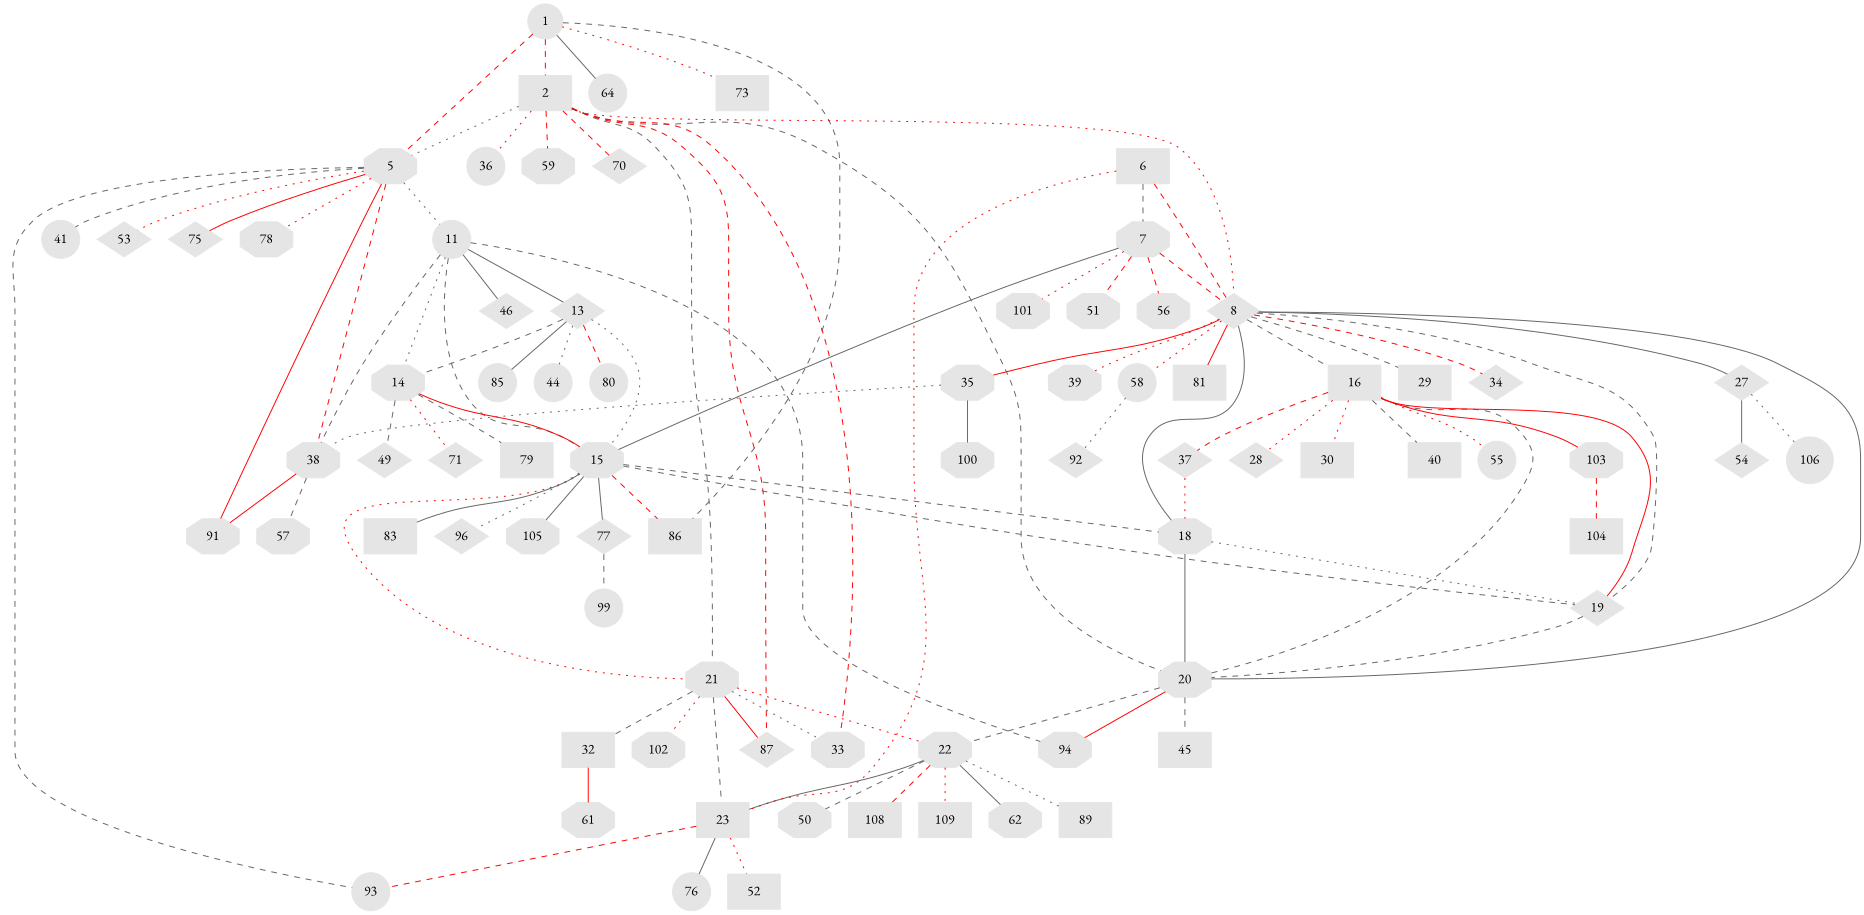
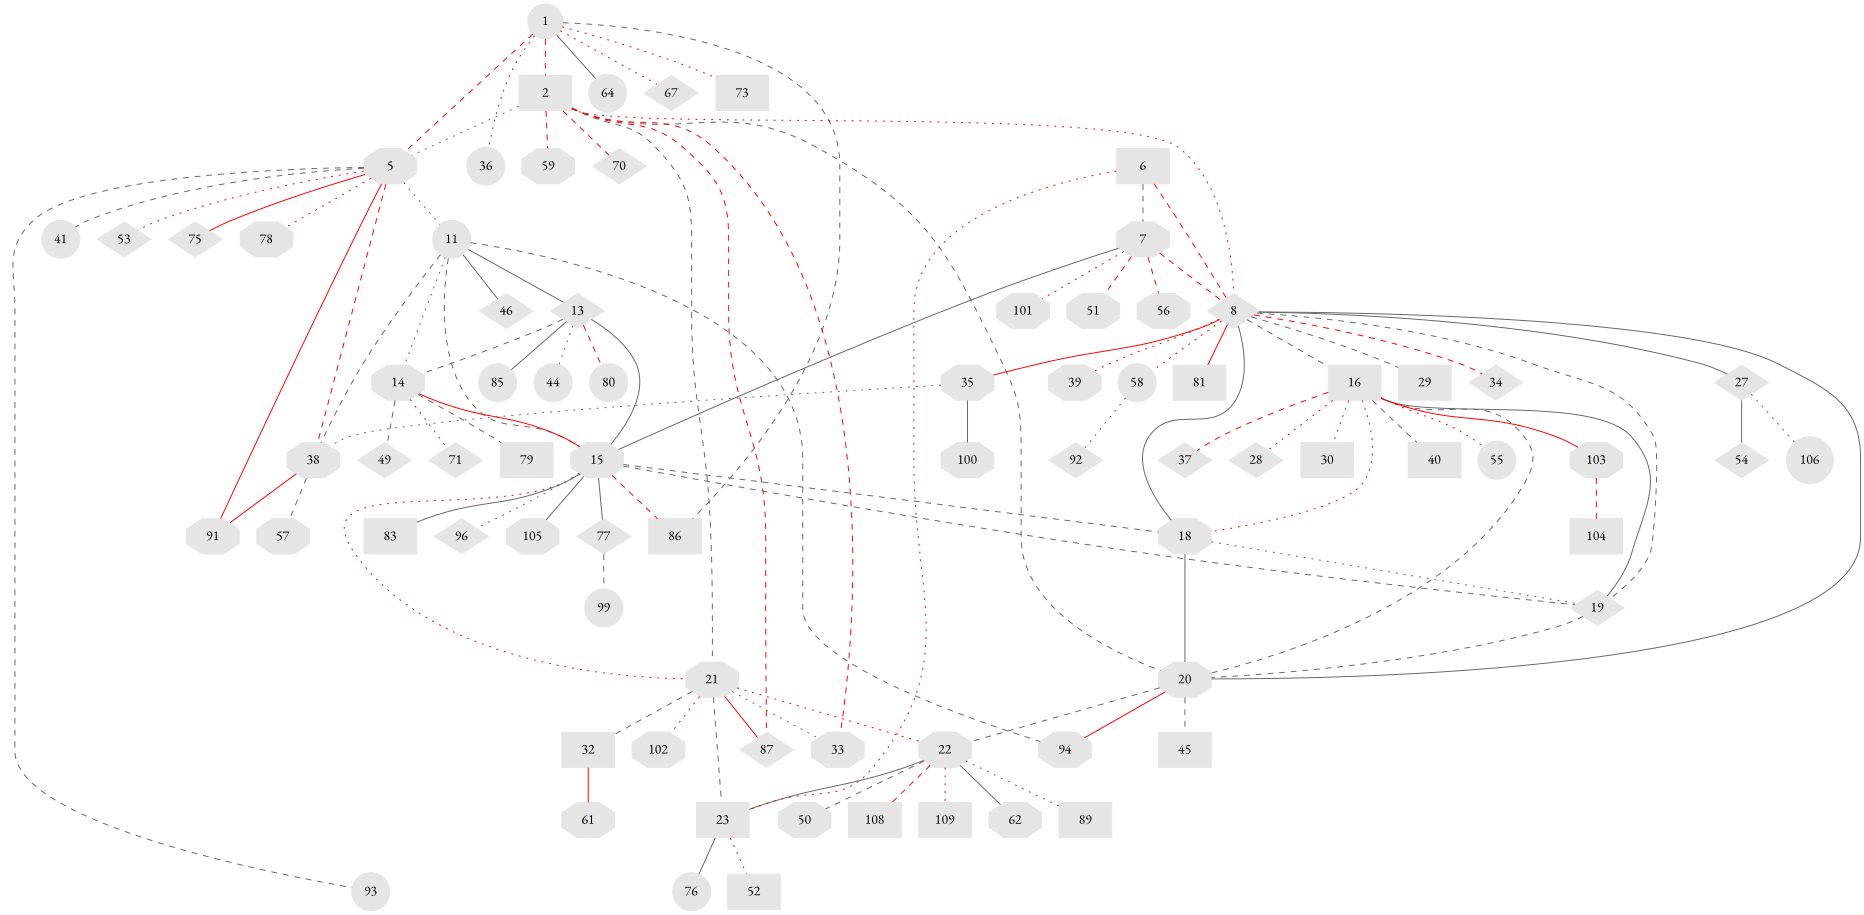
node "67": added
edge "2" -- "36": now "1" -- "36"
edge "13" -- "15": style dotted -> solid
edge "16" -- "19": color red -> gray40
edge "37" -- "18": now "16" -- "18"
edge "23" -- "93": removed
